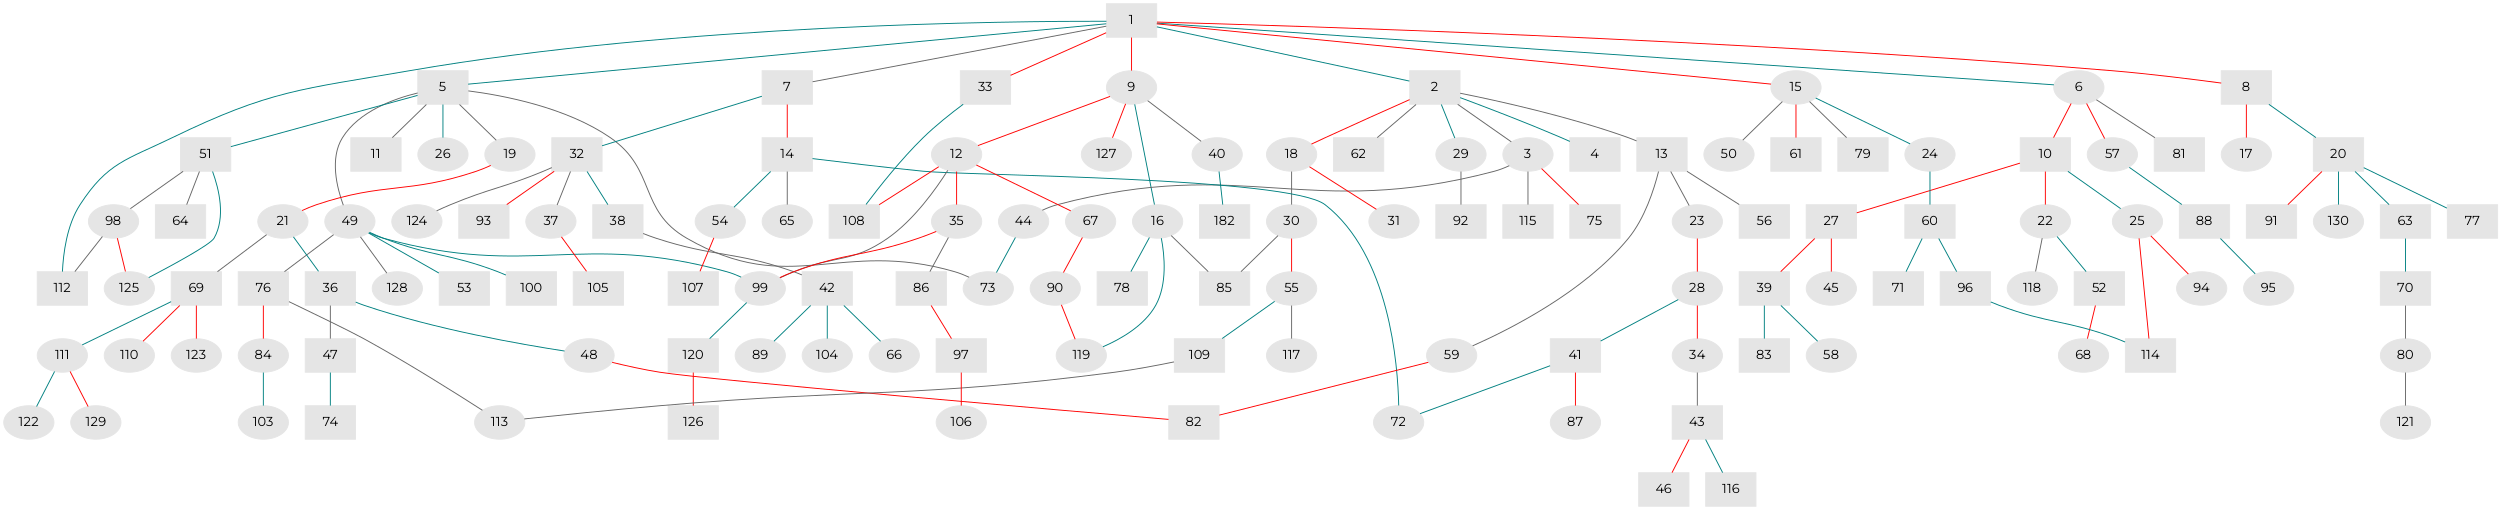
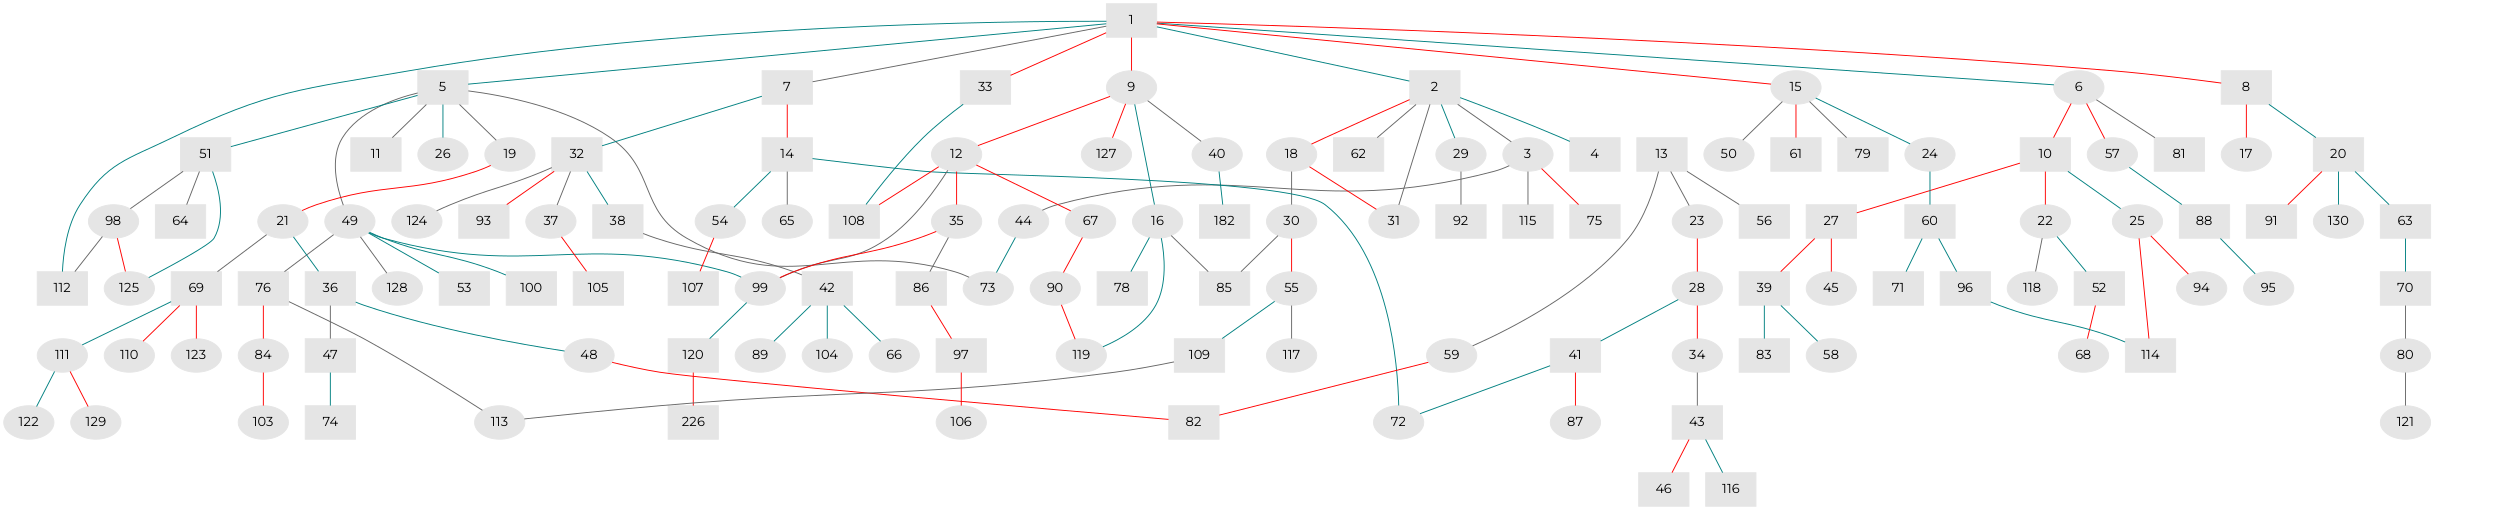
edge "2" -- "13": now "2" -- "31"
node "77": removed
edge "84" -- "103": color teal -> red
node "126": label "126" -> "226"
